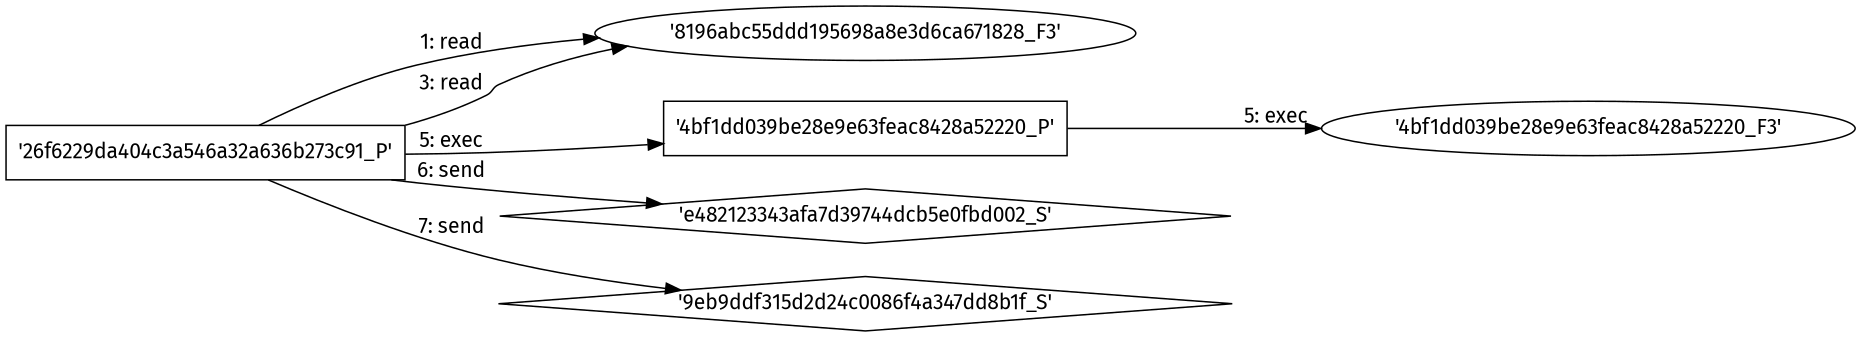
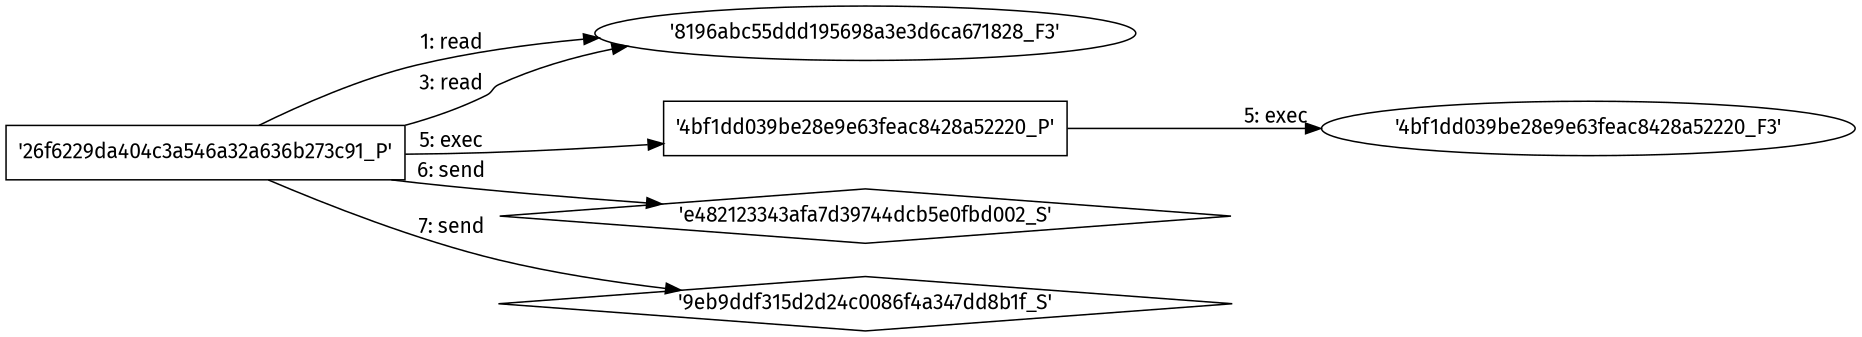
node "'8196abc55ddd195698a8e3d6ca671828_F3'": label "'8196abc55ddd195698a8e3d6ca671828_F3'" -> "'8196abc55ddd195698a3e3d6ca671828_F3'"
